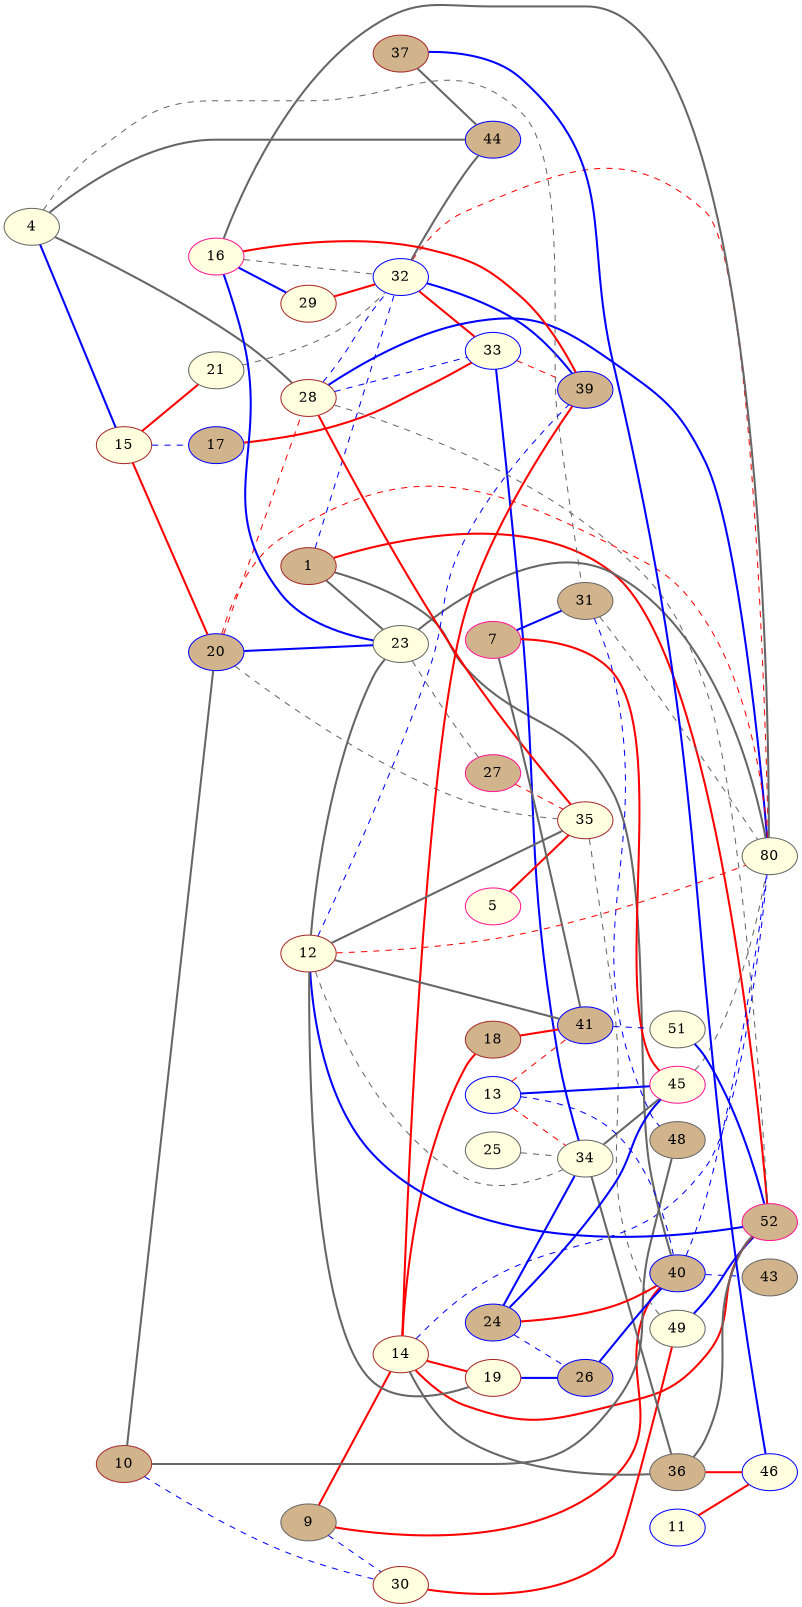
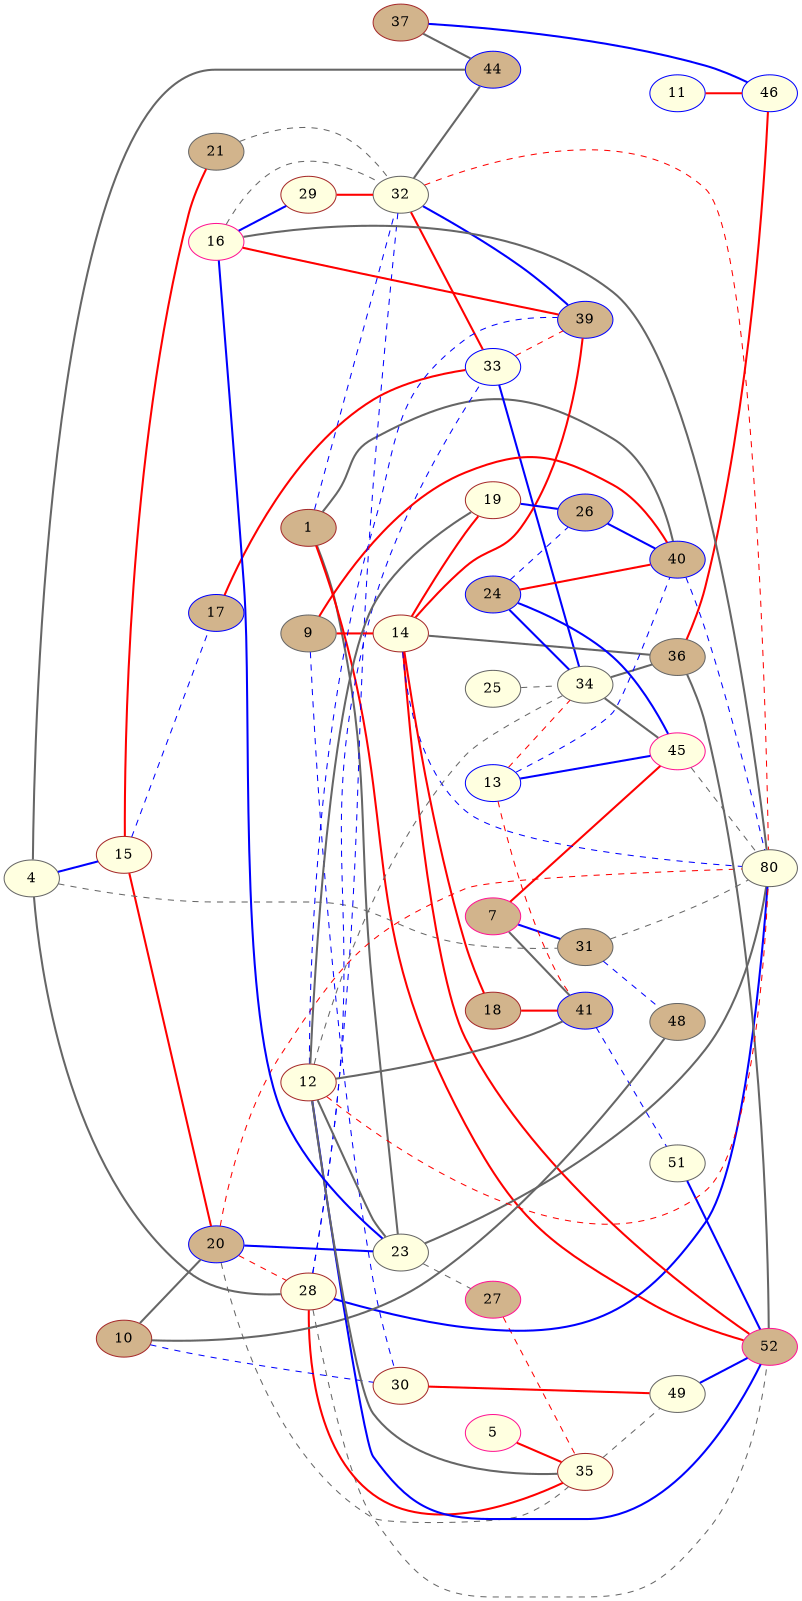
node "32": color blue -> gray40
node "21": fillcolor lightyellow -> tan
node "43": removed
